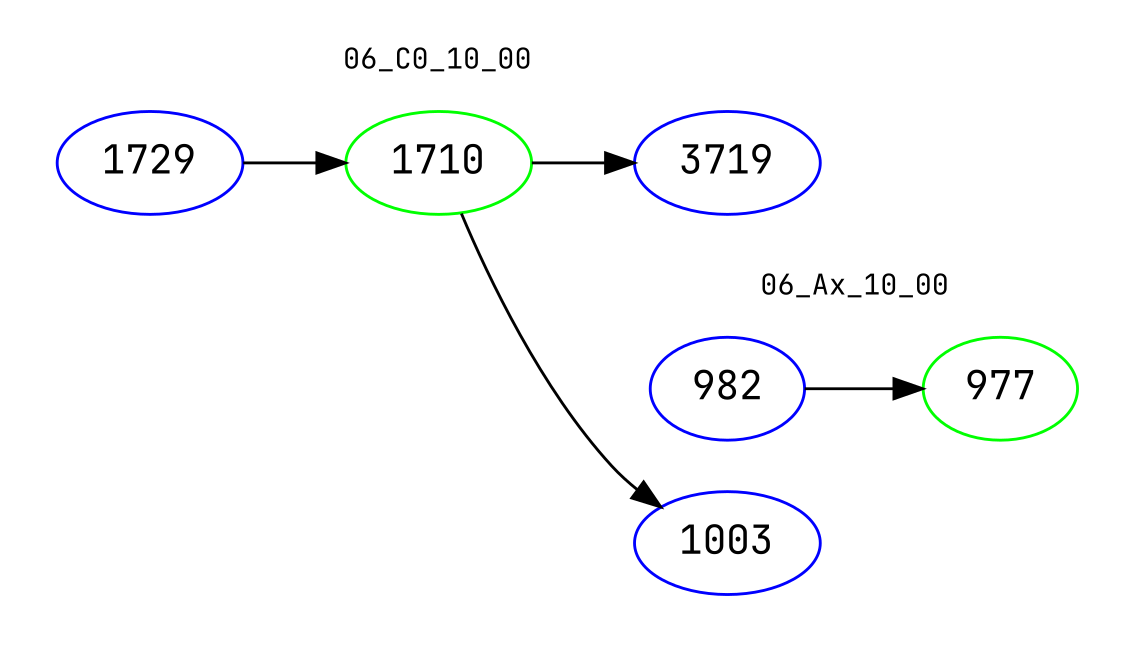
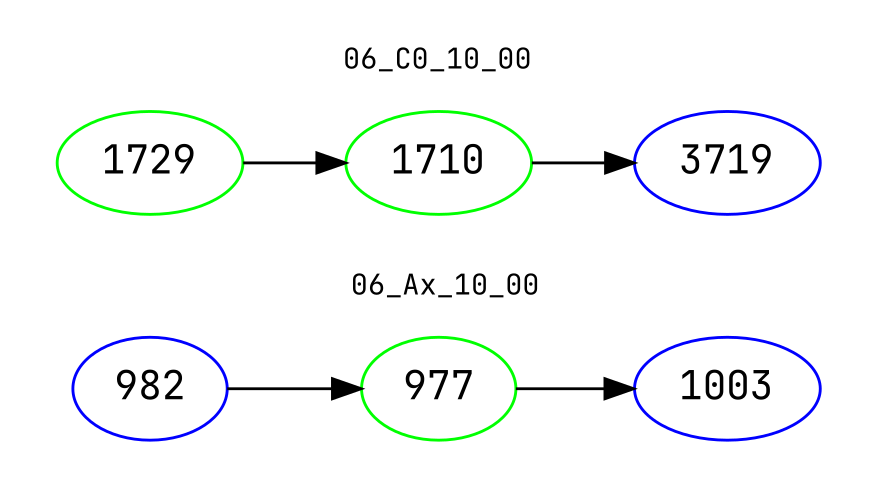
node "1729": color blue -> green
edge "1710" -> "1003": now "977" -> "1003"
